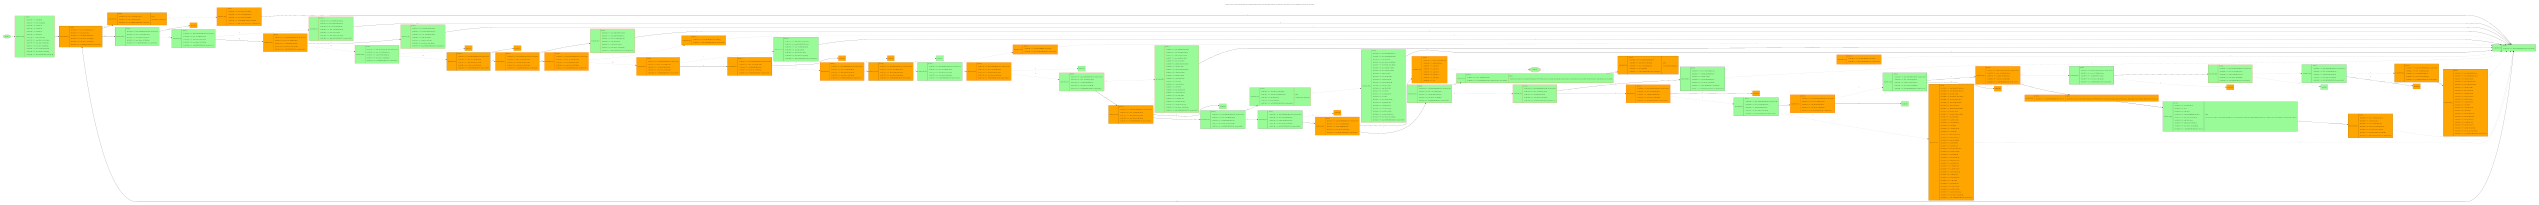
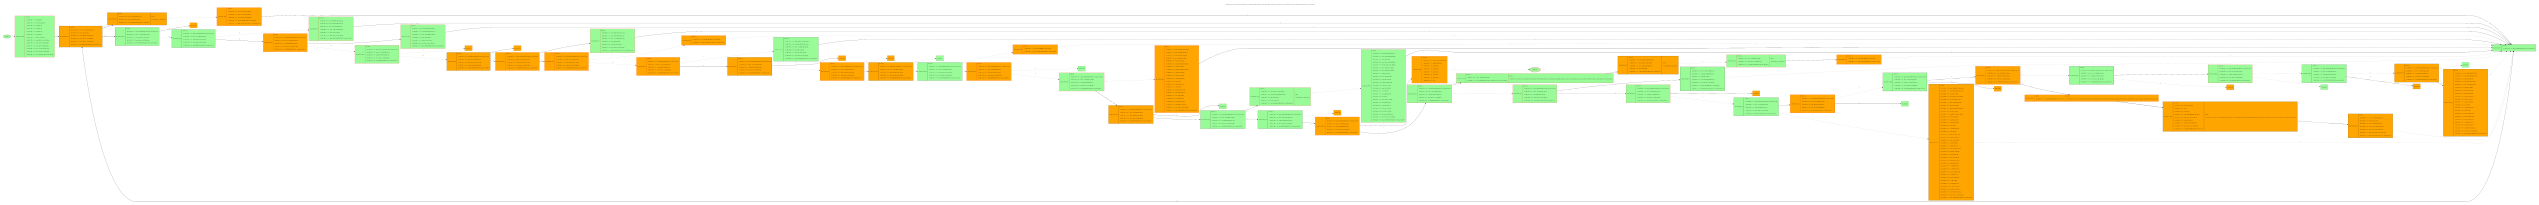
node "0x401b9c [15]": added
node "0x4018f0": added
node "0x401f6e [88]": fillcolor palegreen -> orange
node "0x40180f [25]": fillcolor orange -> palegreen
node "0x401b15 [40]": fillcolor palegreen -> orange
